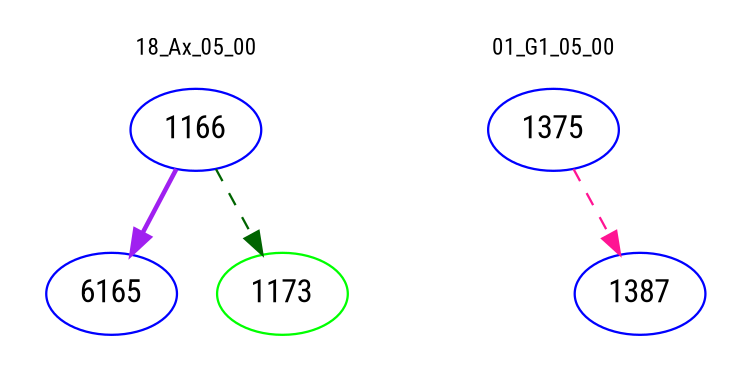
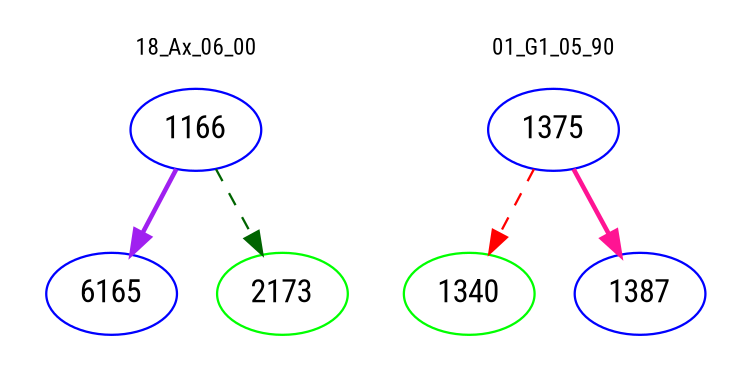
cluster "18_Ax_05_00": label "18_Ax_05_00" -> "18_Ax_06_00"
cluster "01_G1_05_00": label "01_G1_05_00" -> "01_G1_05_90"
edge "1375" -> "1387": style dashed -> bold
node "1173": label "1173" -> "2173"
node "1340": added
